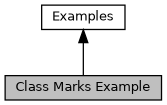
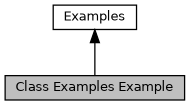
node "Class Marks Example": label "Class Marks Example" -> "Class Examples Example"
